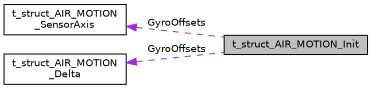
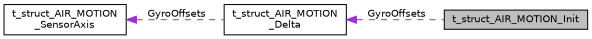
edge "t_struct_AIR_MOTION_Init" -> "t_struct_AIR_MOTION _SensorAxis": now "t_struct_AIR_MOTION _Delta" -> "t_struct_AIR_MOTION _SensorAxis"
